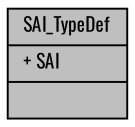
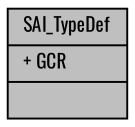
node "SAI_TypeDef": text "+ SAI" -> "+ GCR"
